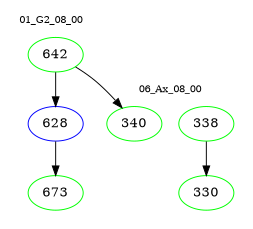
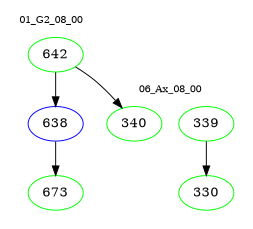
node "628": label "628" -> "638"
node "338": label "338" -> "339"
